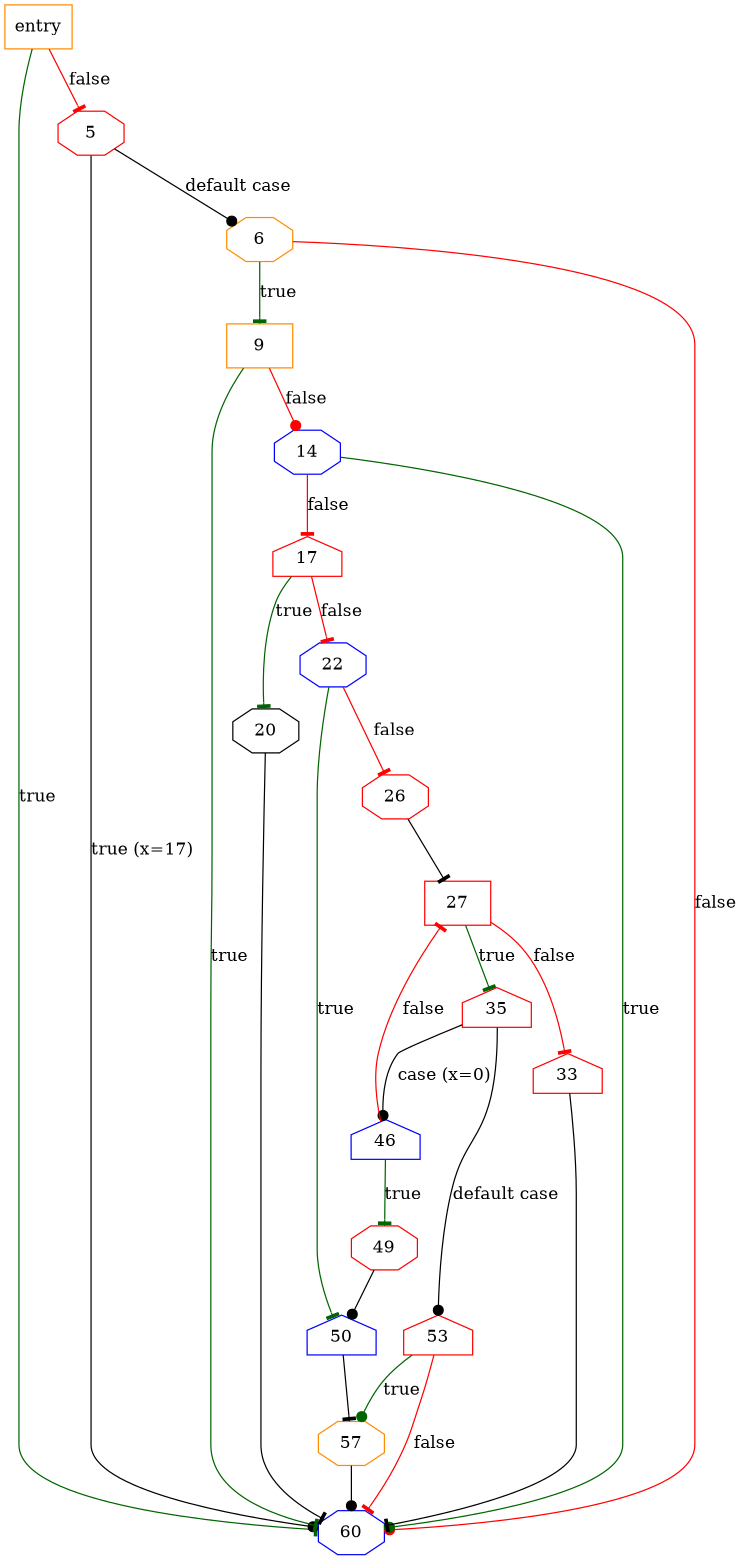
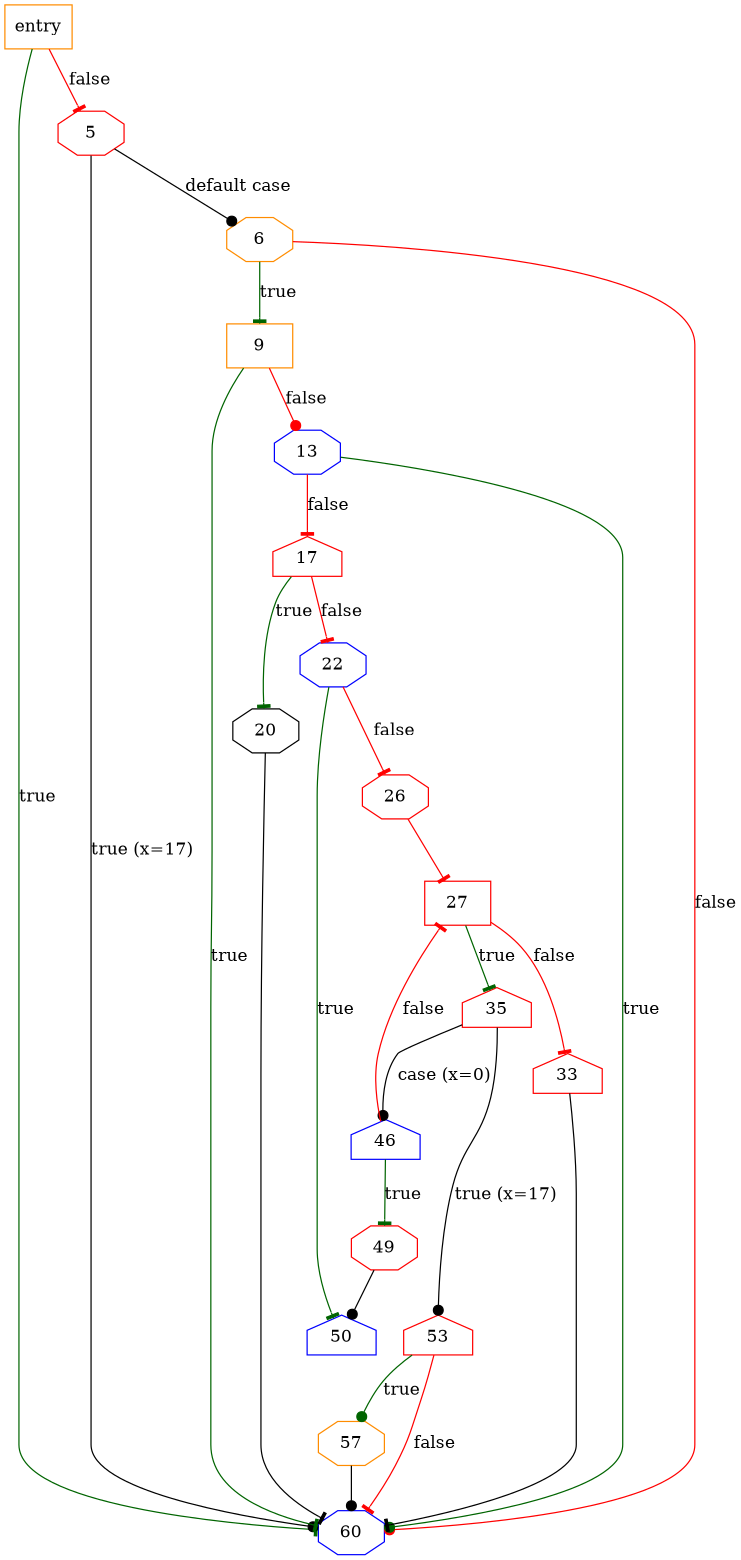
node "14": label "14" -> "13"
edge "26" -> "27": color black -> red
edge "35" -> "53": label "default case" -> "true (x=17)"
edge "50" -> "57": removed
